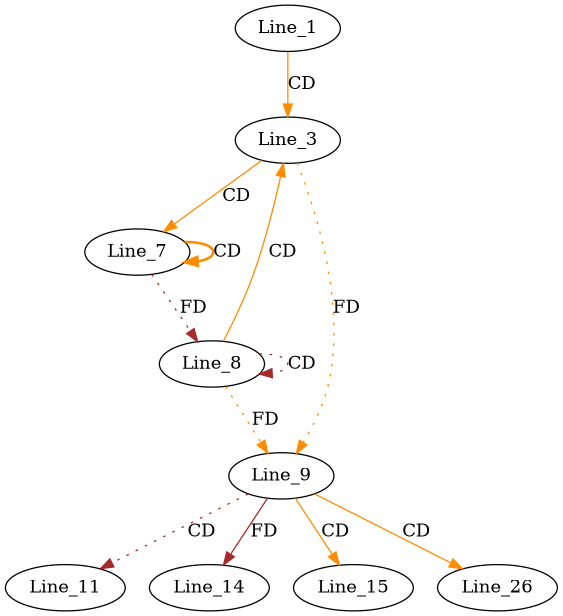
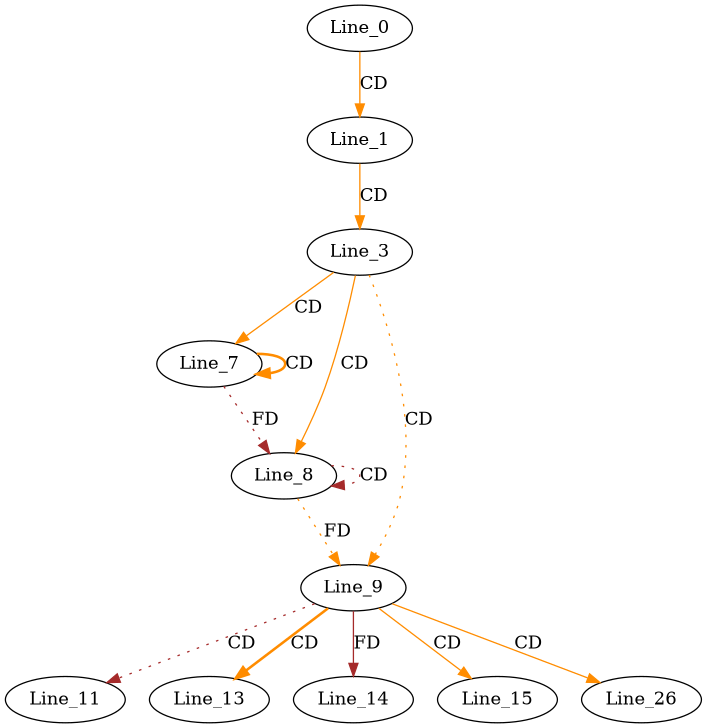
node "Line_0": added
edge "Line_8" -> "Line_3": reversed
edge "Line_3" -> "Line_9": label "FD" -> "CD"
node "Line_13": added
